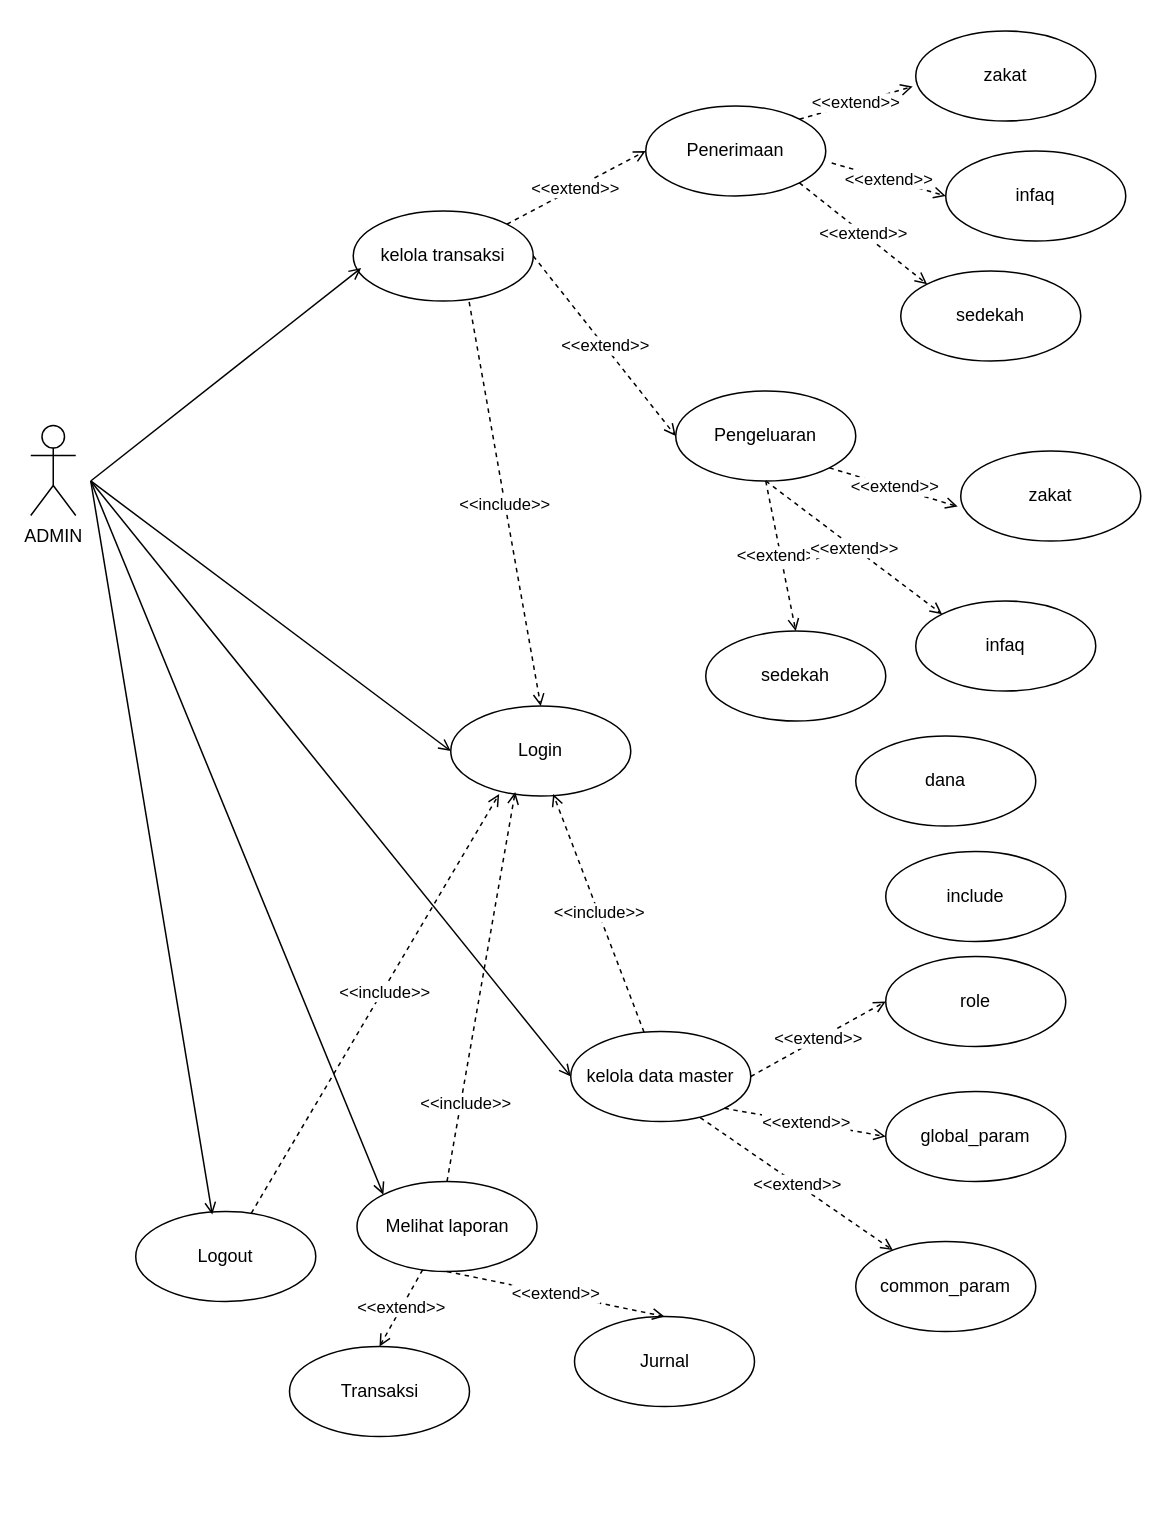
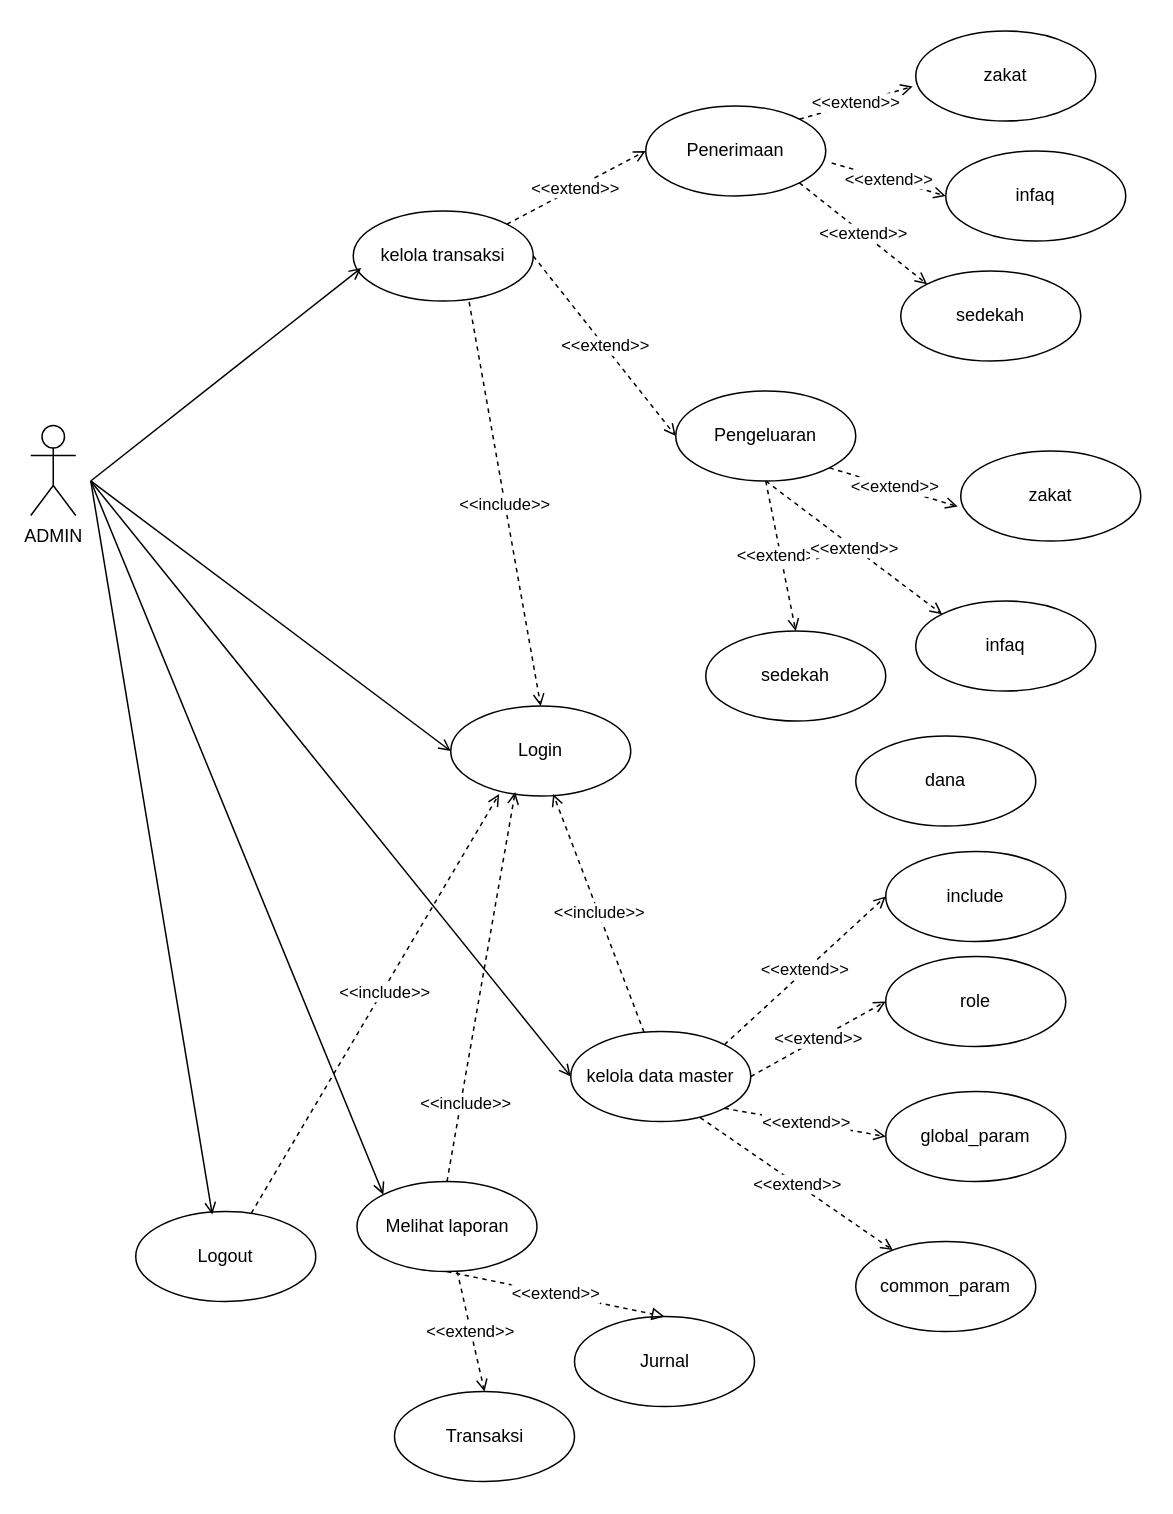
edge "kelola data master" -> "include": added, label "<<extend>>"
edge "Melihat laporan" -> "Jurnal": arrowhead open -> block
node "Transaksi": moved (380, 1391) -> (485, 1436)
